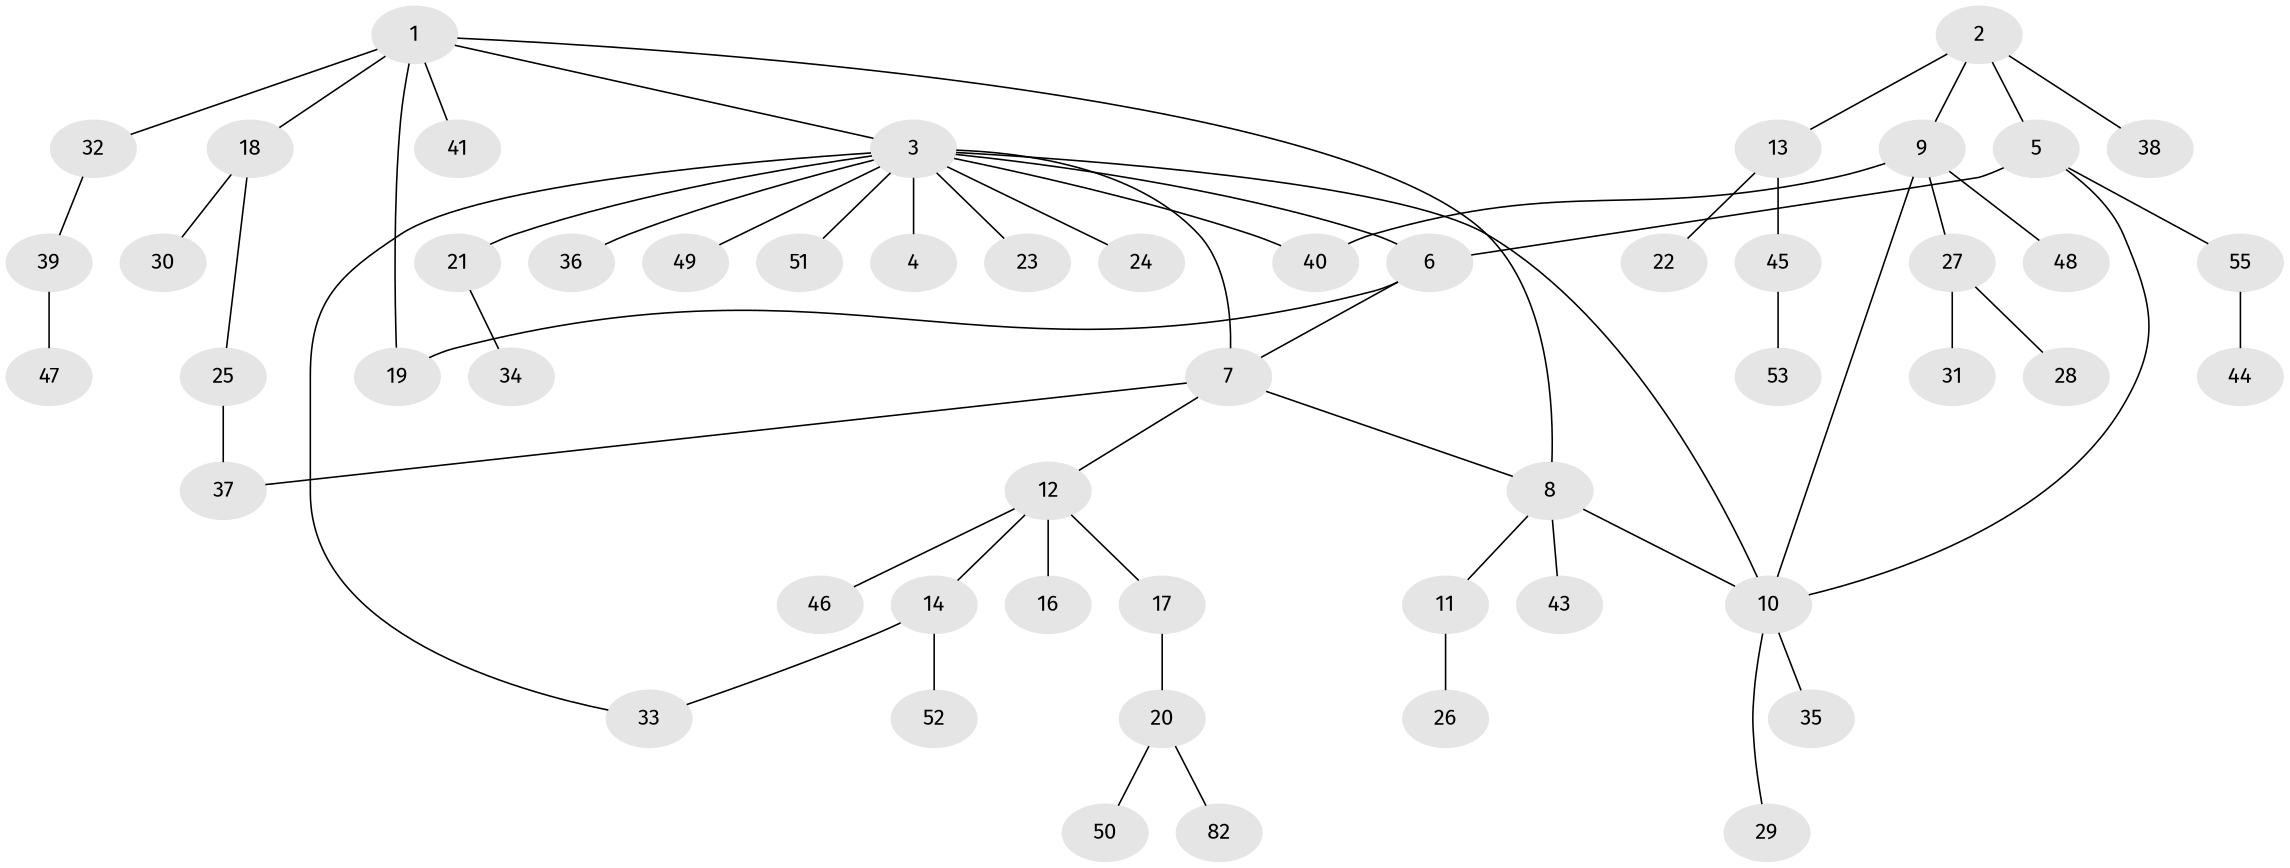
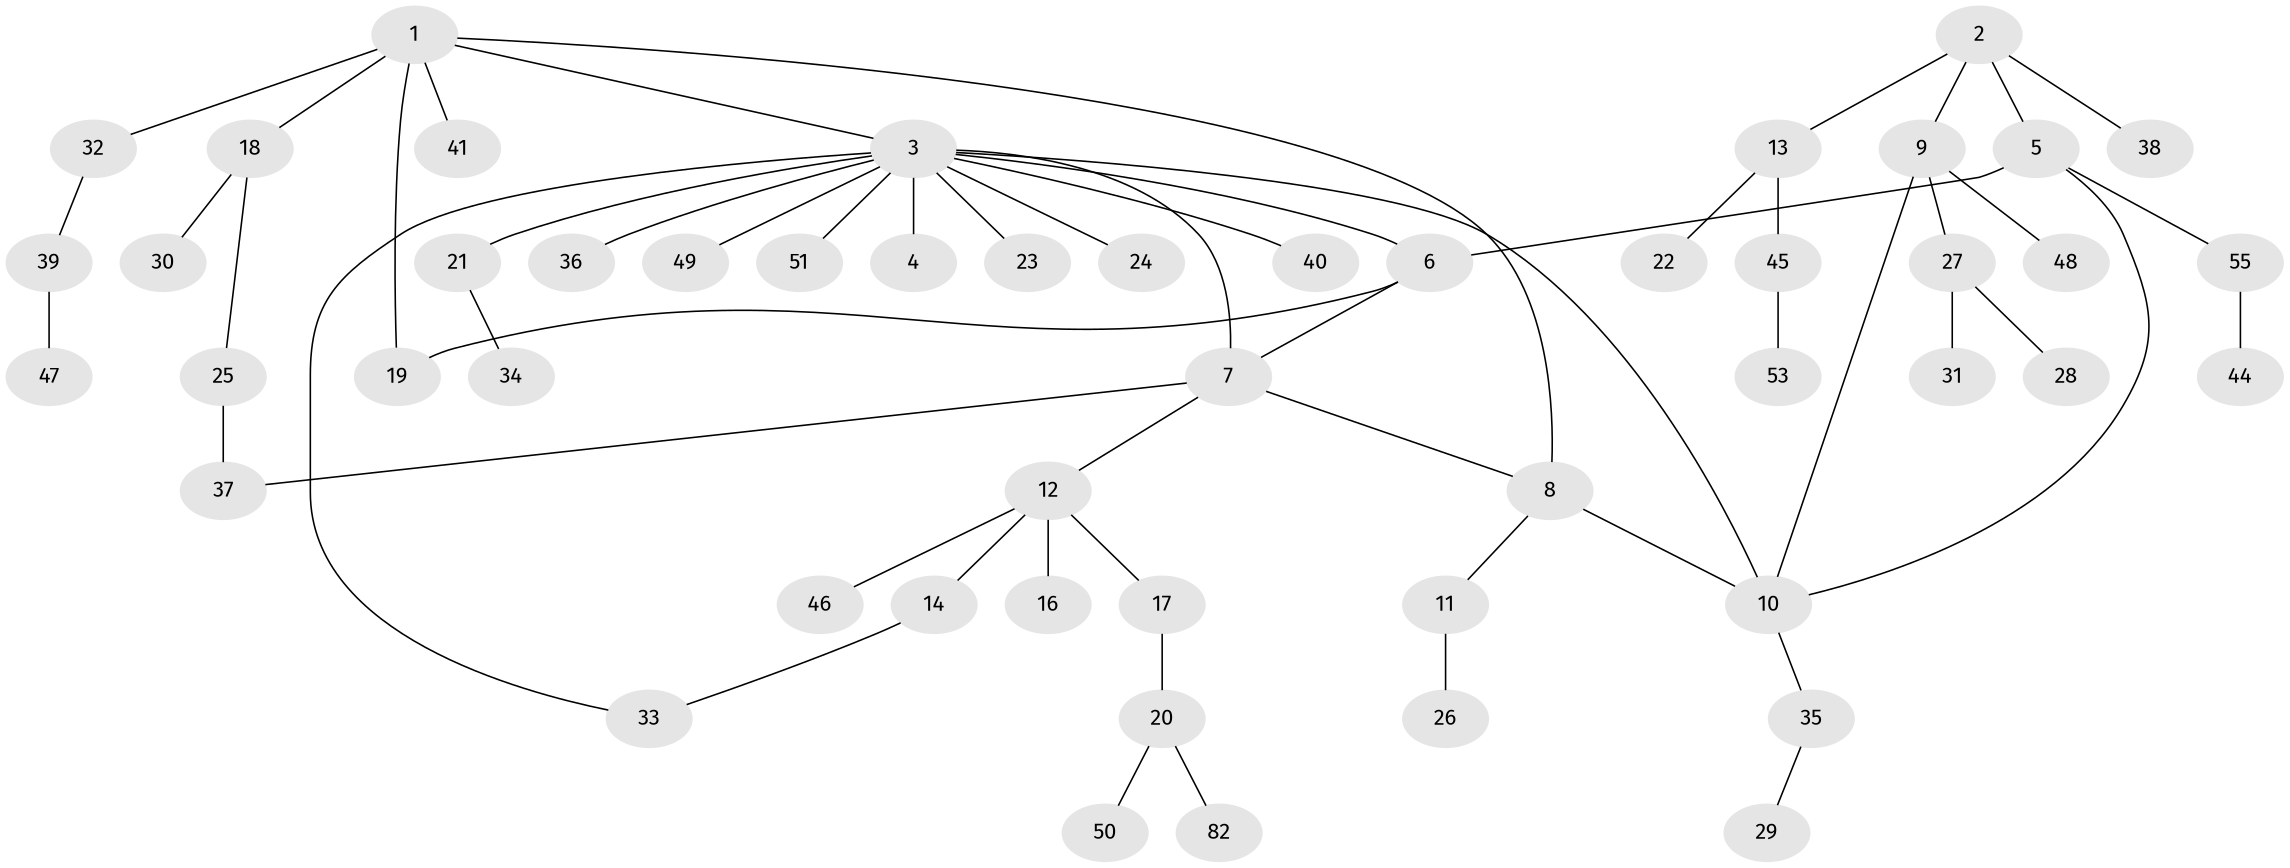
edge "9" -- "40": removed
node "43": removed
node "52": removed
edge "10" -- "29": now "35" -- "29"
